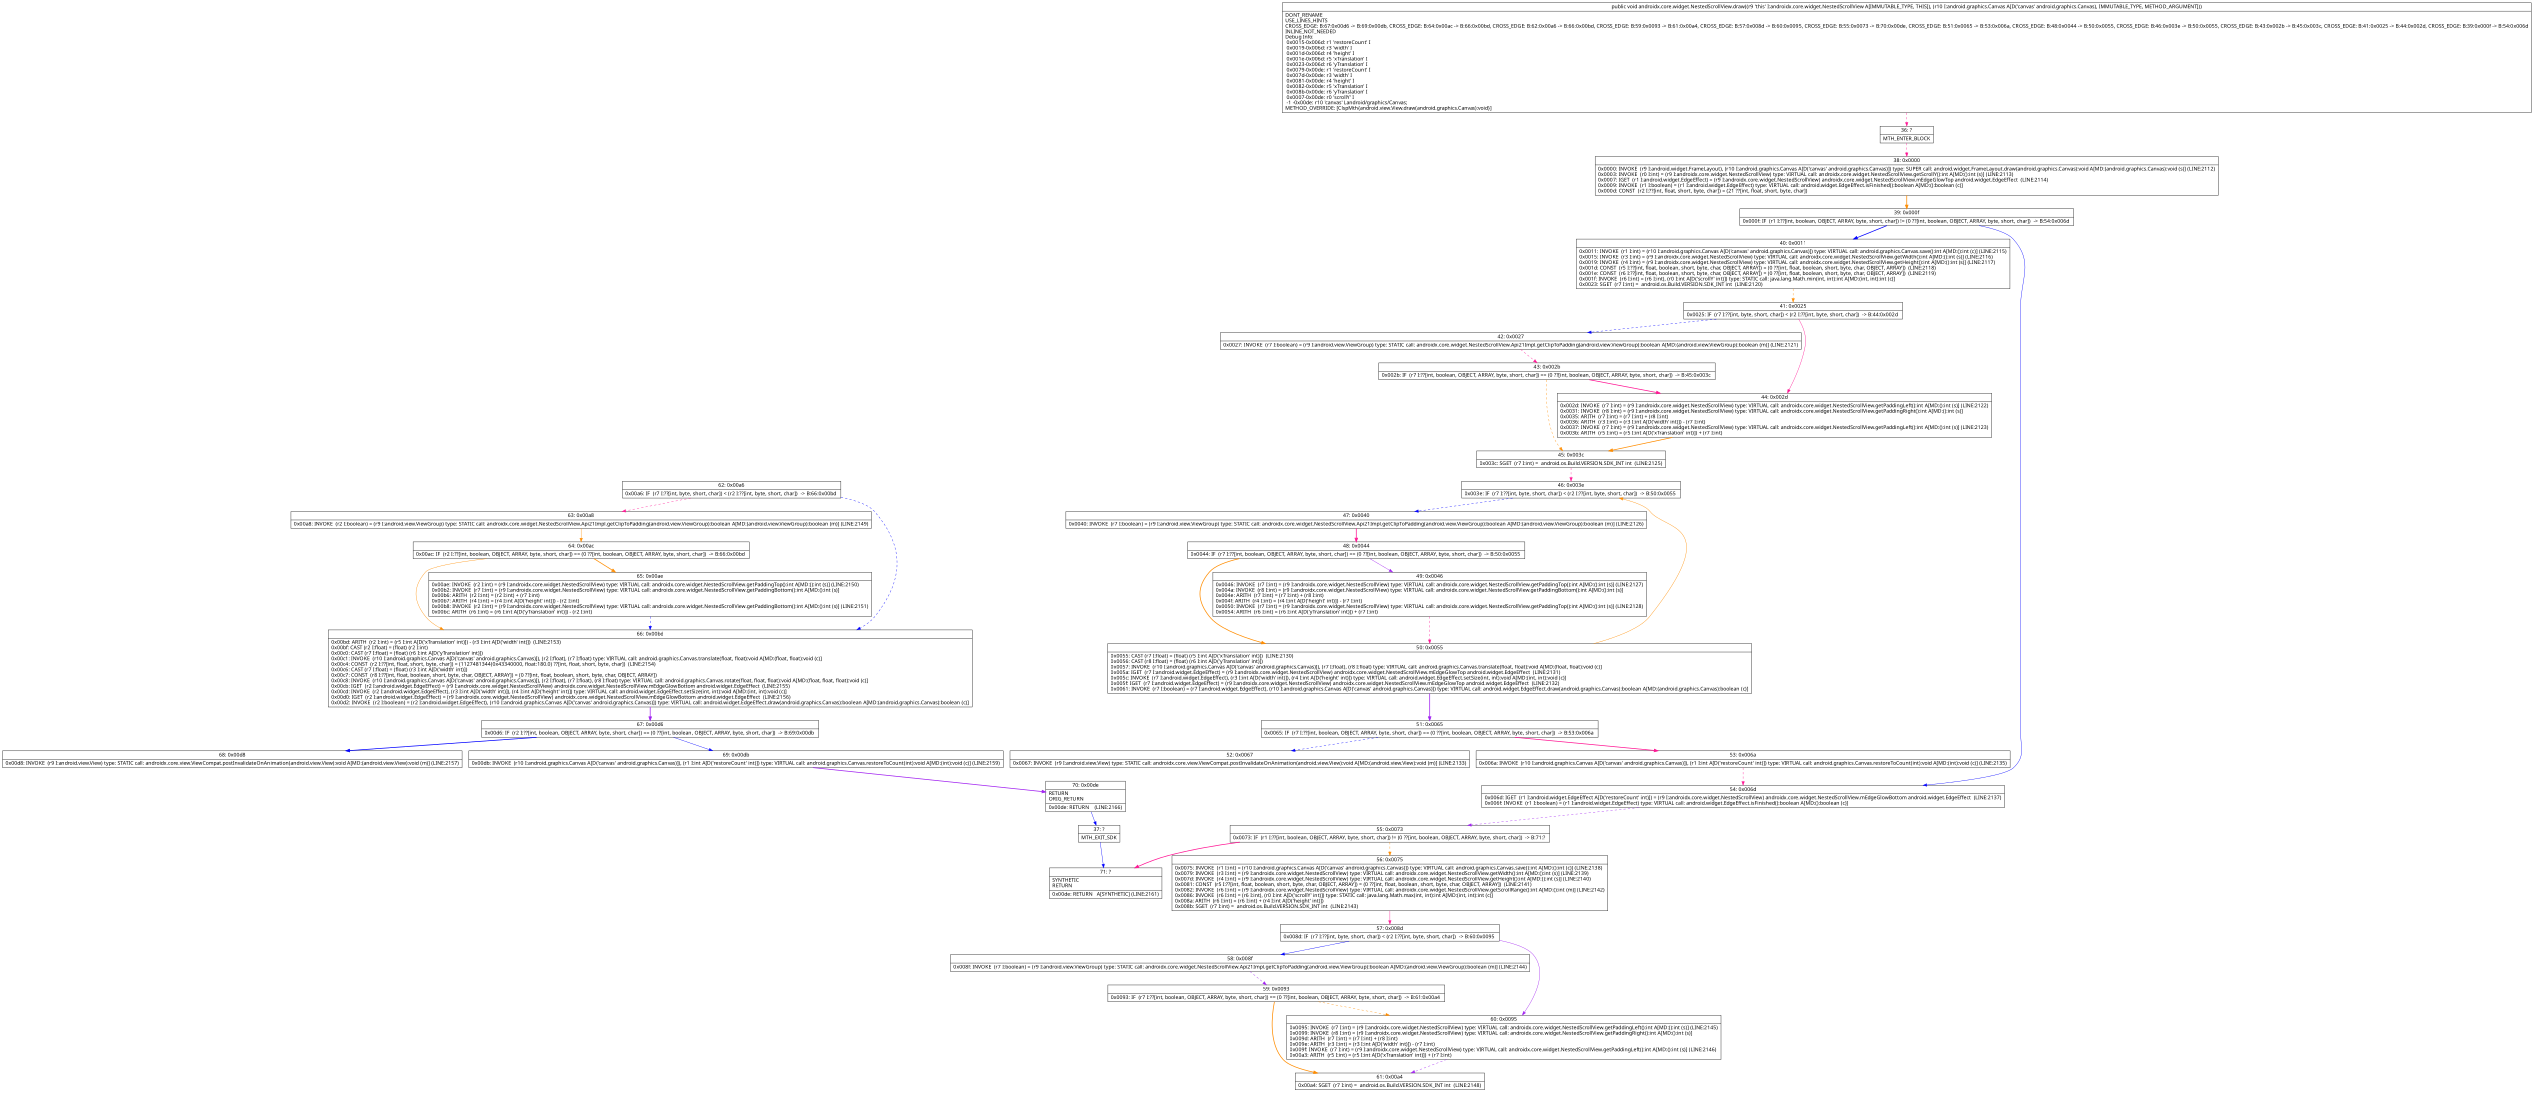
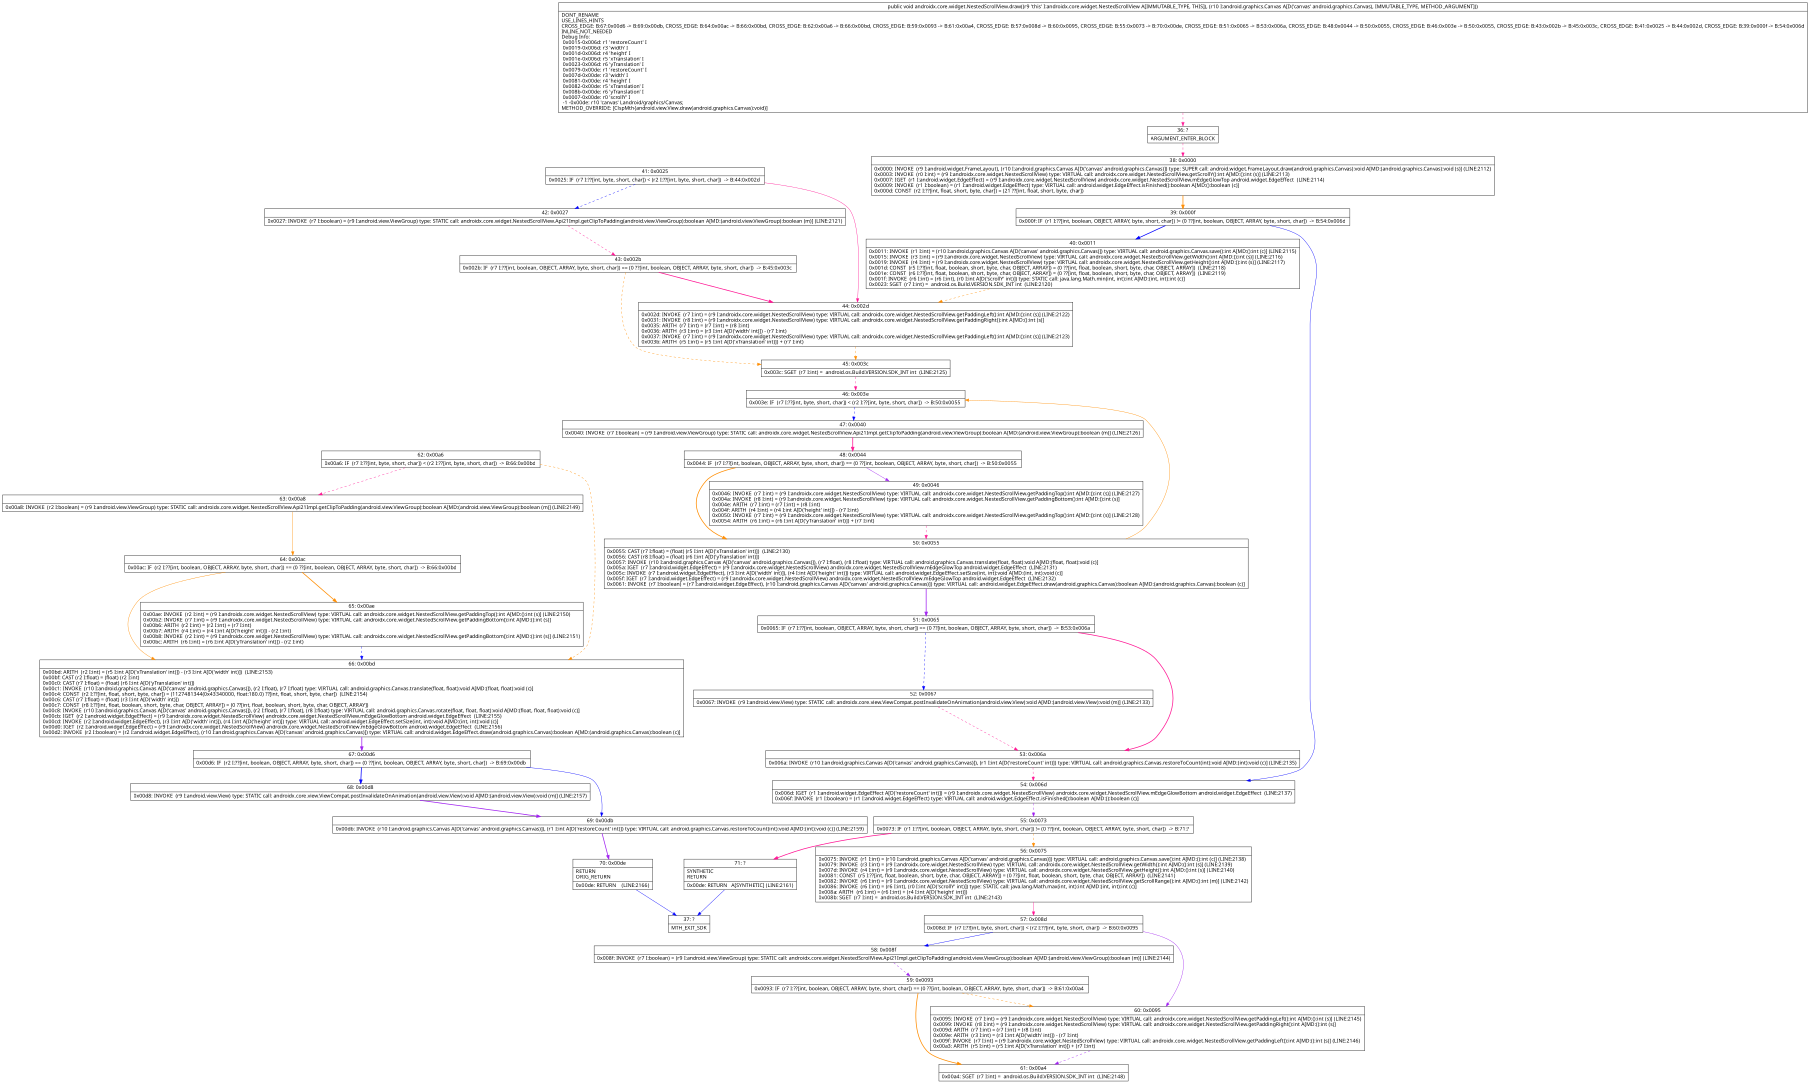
node "36: ?": text "MTH_ENTER_BLOCK" -> "ARGUMENT_ENTER_BLOCK"
edge "40: 0x0011" -> "41: 0x0025": now "40: 0x0011" -> "44: 0x002d"
edge "44: 0x002d" -> "45: 0x003c": style bold -> dashed
edge "62: 0x00a6" -> "66: 0x00bd": color blue -> darkorange
edge "52: 0x0067" -> "53: 0x006a": added
edge "68: 0x00d8" -> "69: 0x00db": added
edge "37: ?" -> "71: ?": reversed
